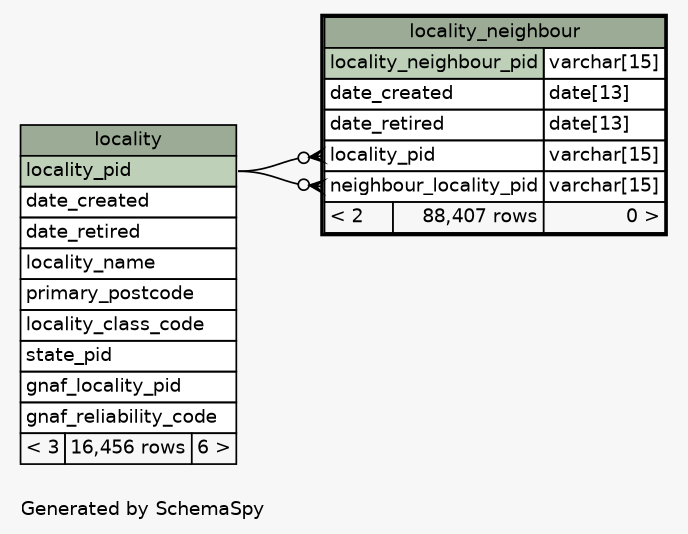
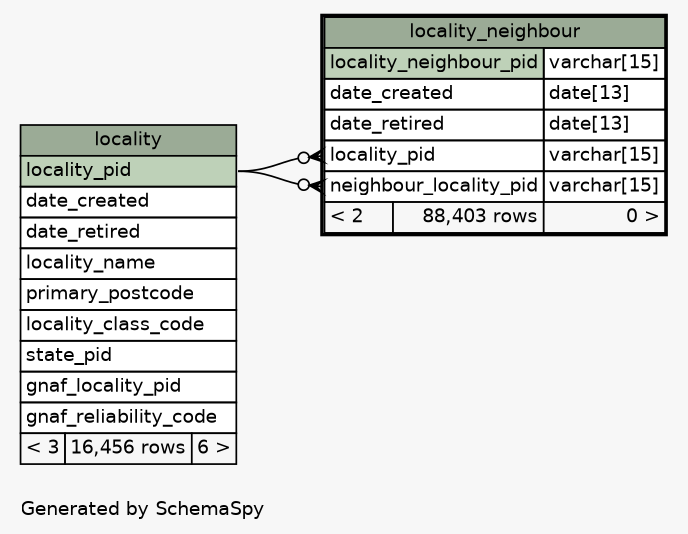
node "locality_neighbour": text "88,407 rows" -> "88,403 rows"
